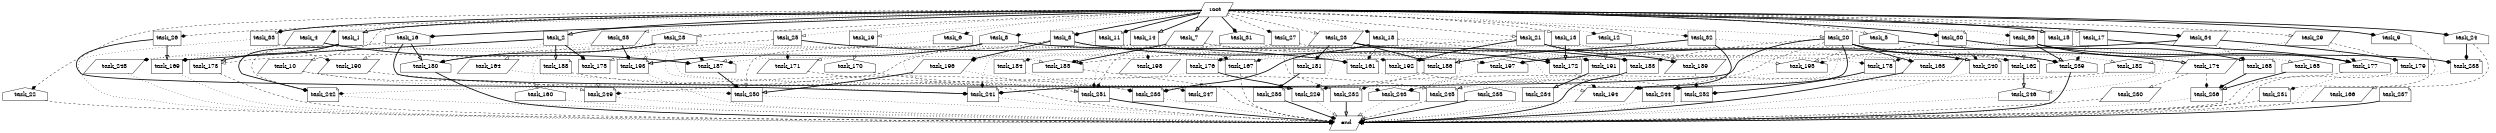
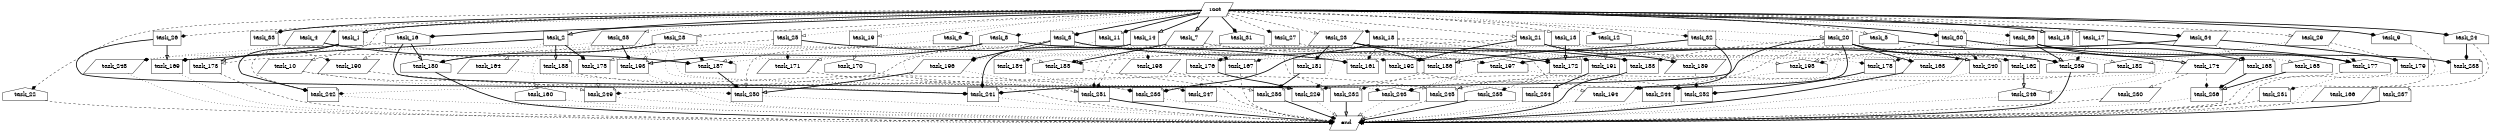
edge "task_14" -> "task_241": style dotted -> bold
edge "task_18" -> "task_245": style dotted -> dashed
edge "task_172" -> "task_194": now "task_172" -> "task_235"
edge "task_198" -> "task_253": added
edge "task_161" -> "task_244": now "task_197" -> "task_244"
edge "task_33" -> "end": now "task_247" -> "end"
